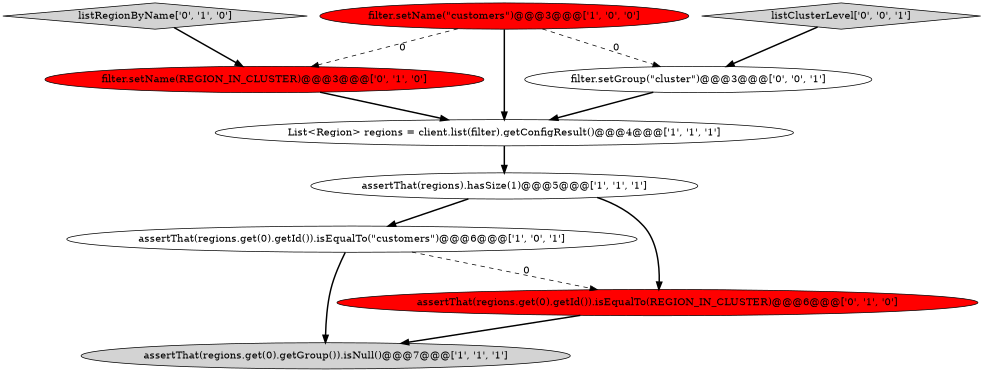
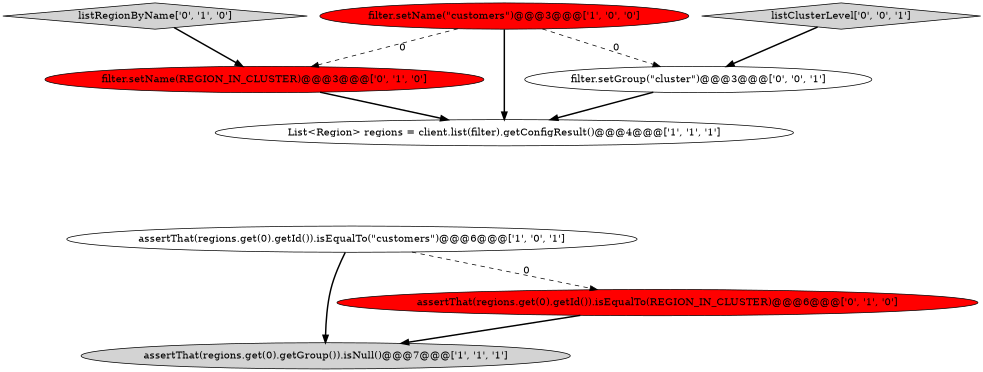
node "assertThat(regions).hasSize(1)@@@5@@@['1', '1', '1']": removed
